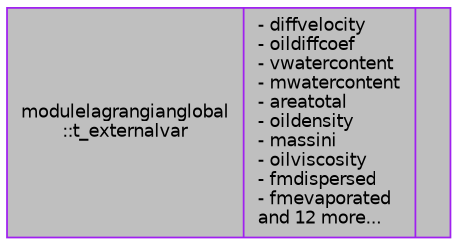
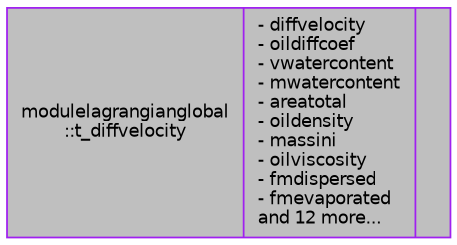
node "modulelagrangianglobal": text "::t_externalvar" -> "::t_diffvelocity"
